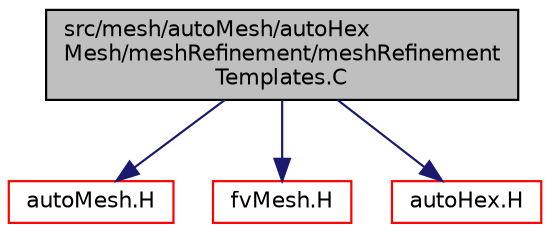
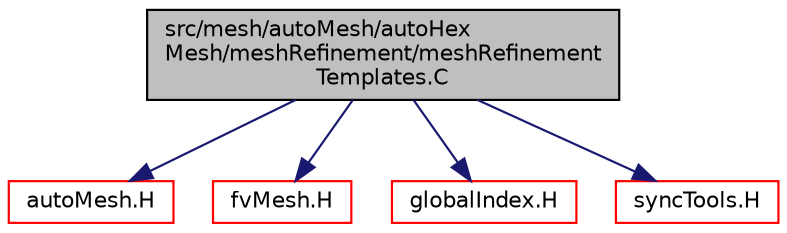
node "autoHex.H": label "autoHex.H" -> "syncTools.H"
node "globalIndex.H": added
